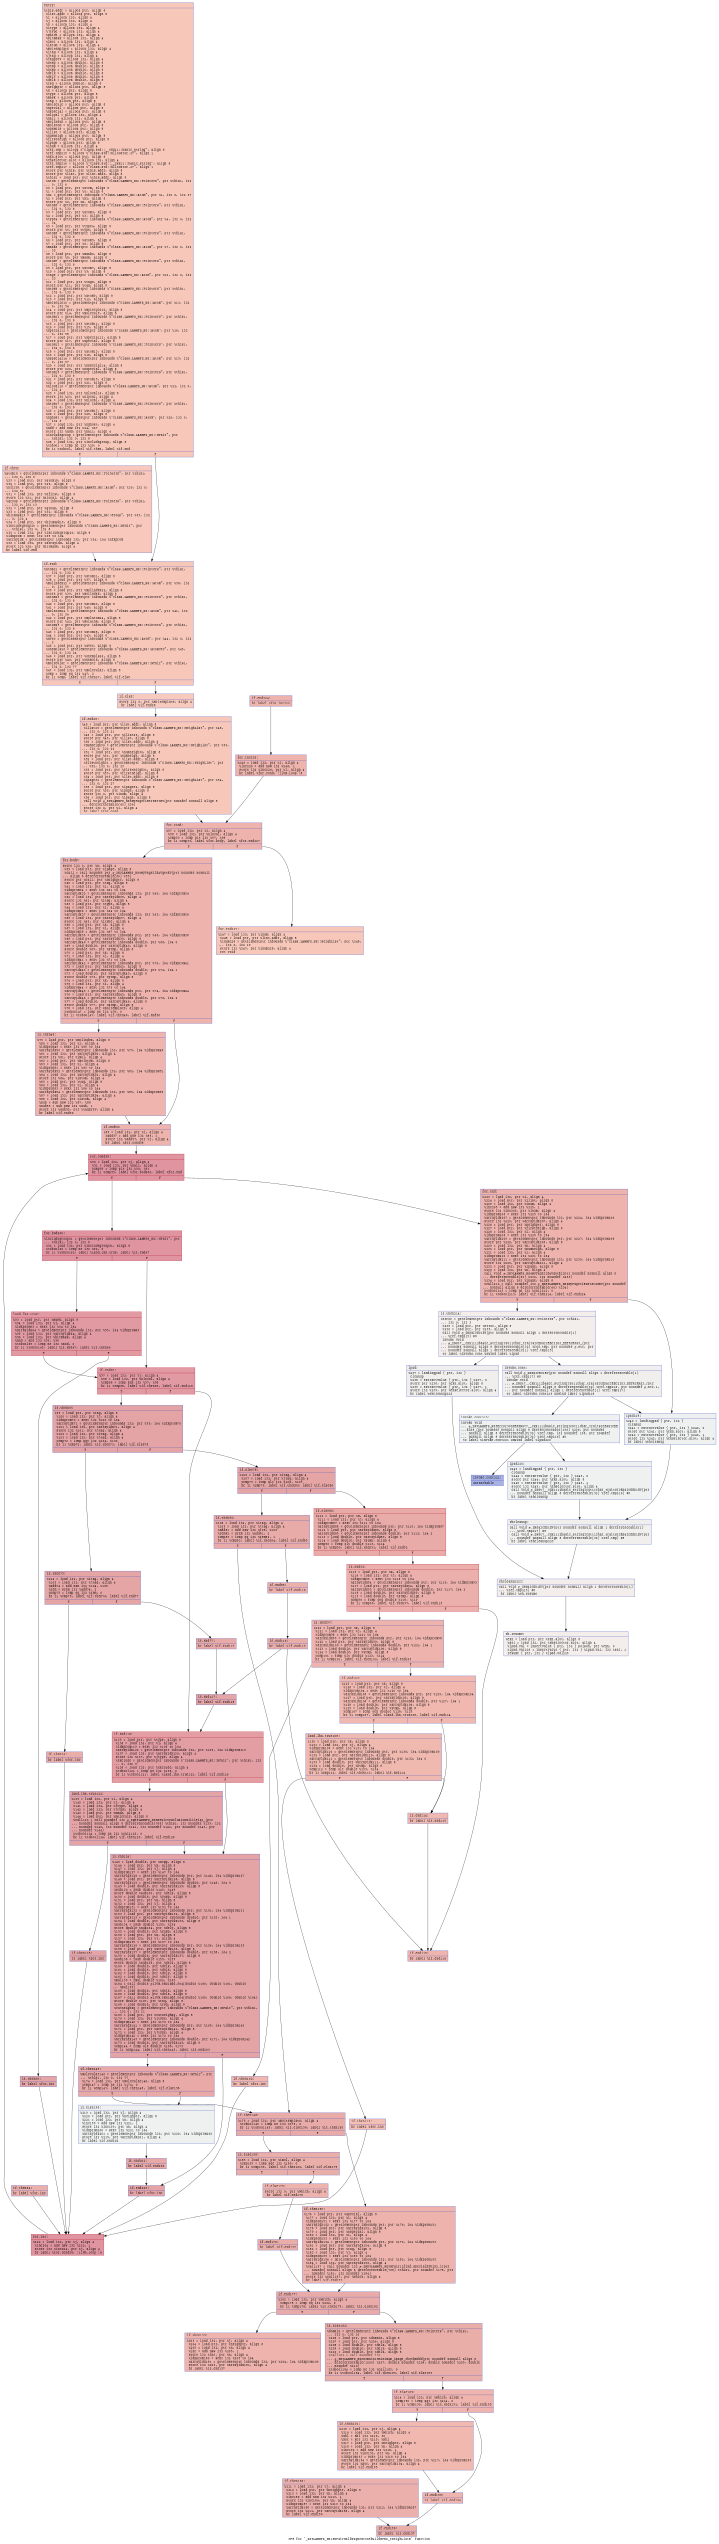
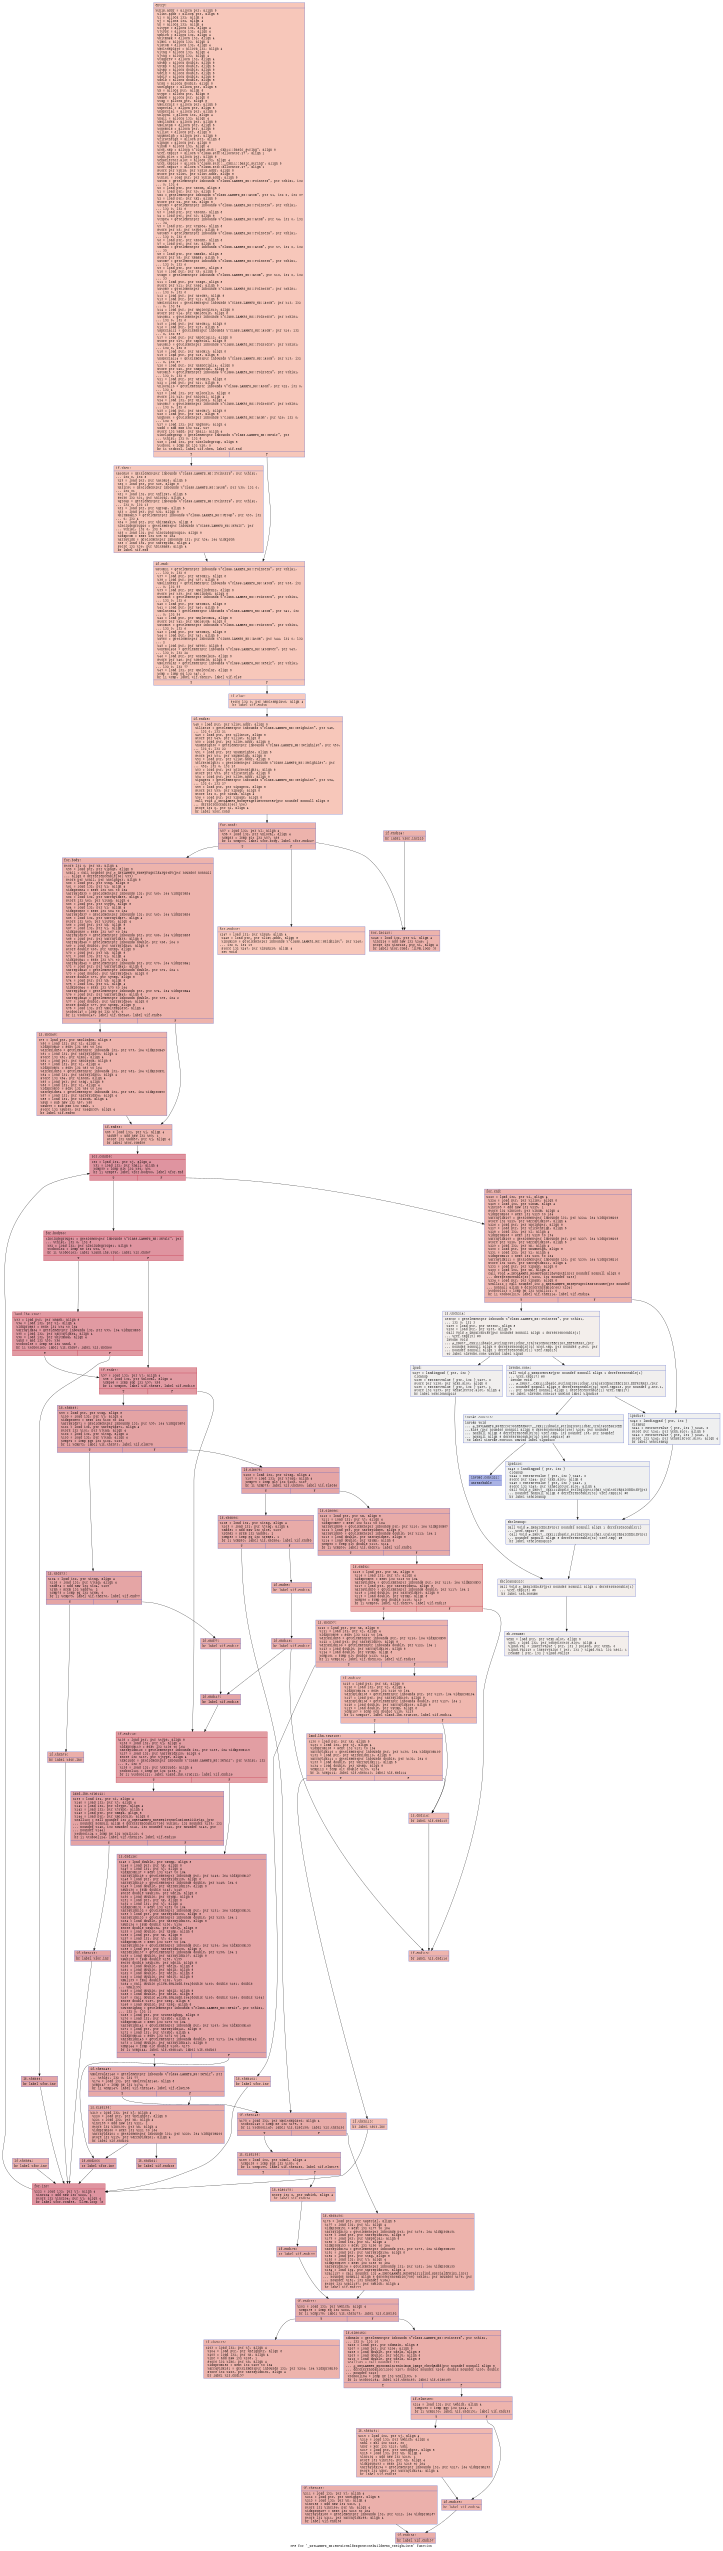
edge "for.inc225:" -> "for.cond:": reversed
node "if.else86:": color #b70d28ff -> #3d50c3ff
node "if.else198:": fillcolor #dbdcde70 -> #d0473d70
edge "if.end202:" -> "if.end203:": now "if.else198:" -> "if.end203:"
